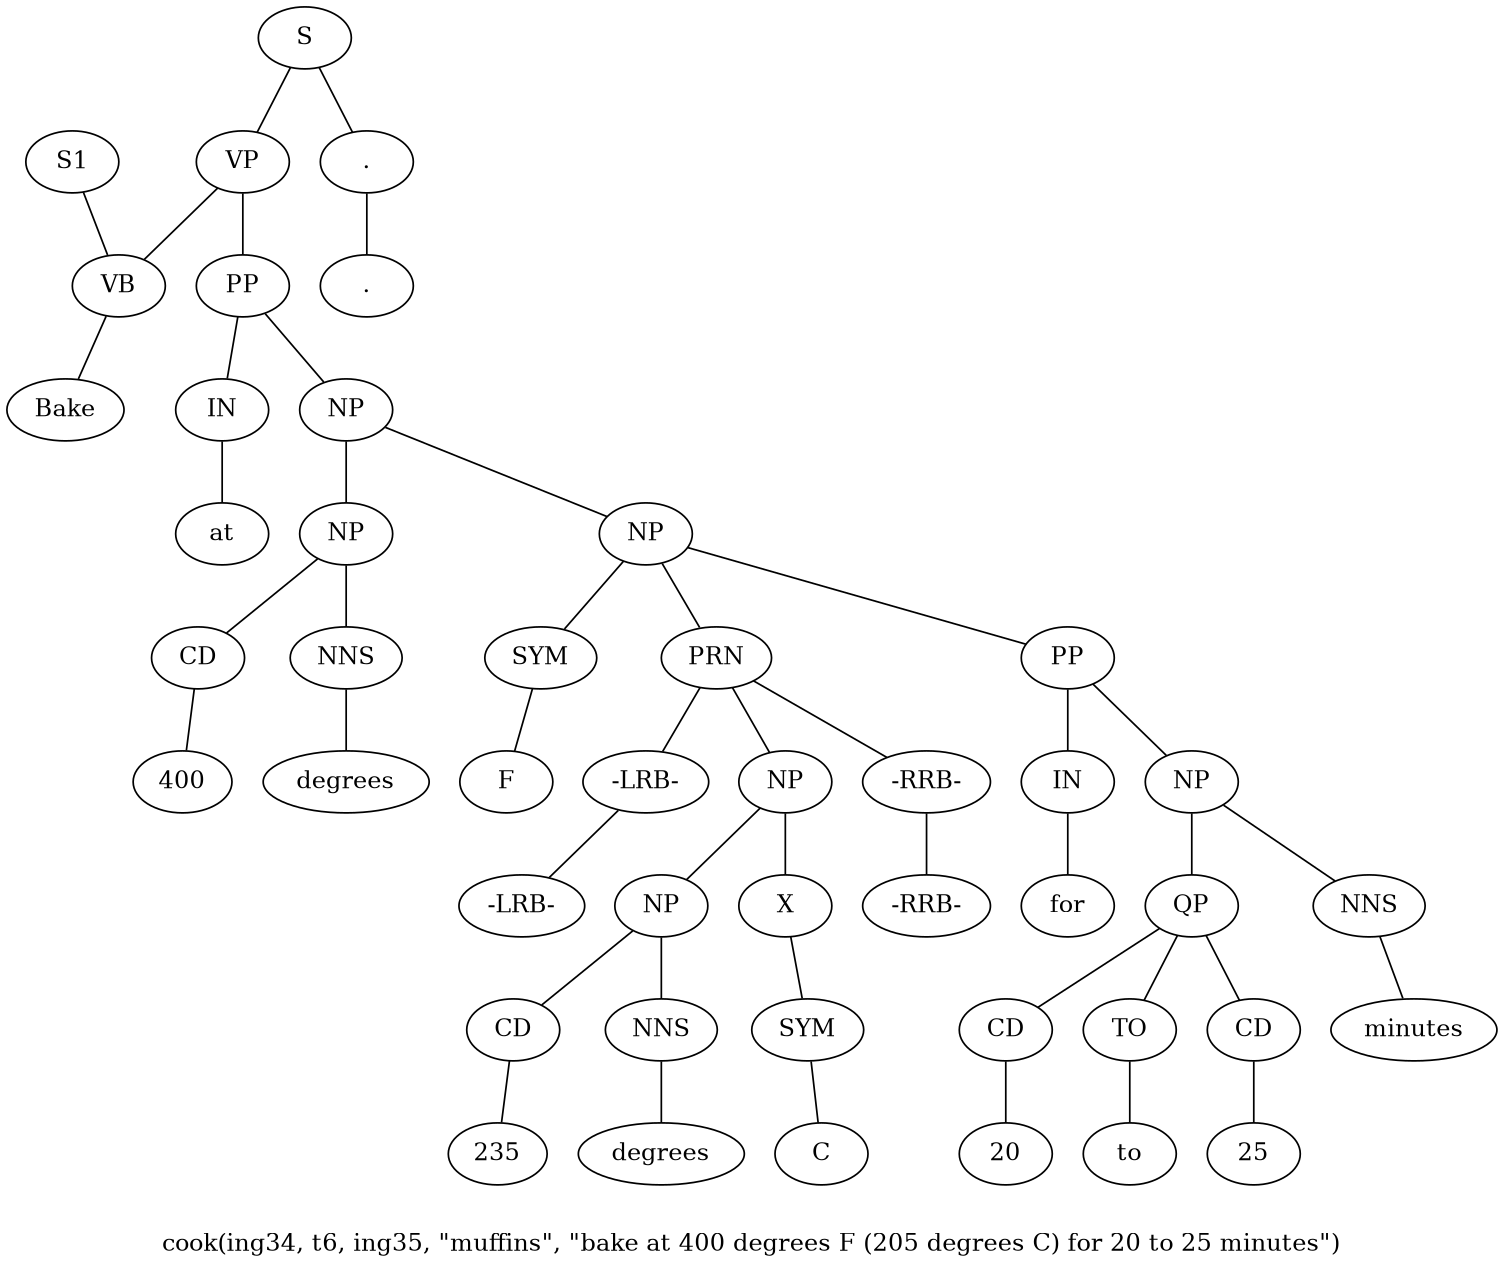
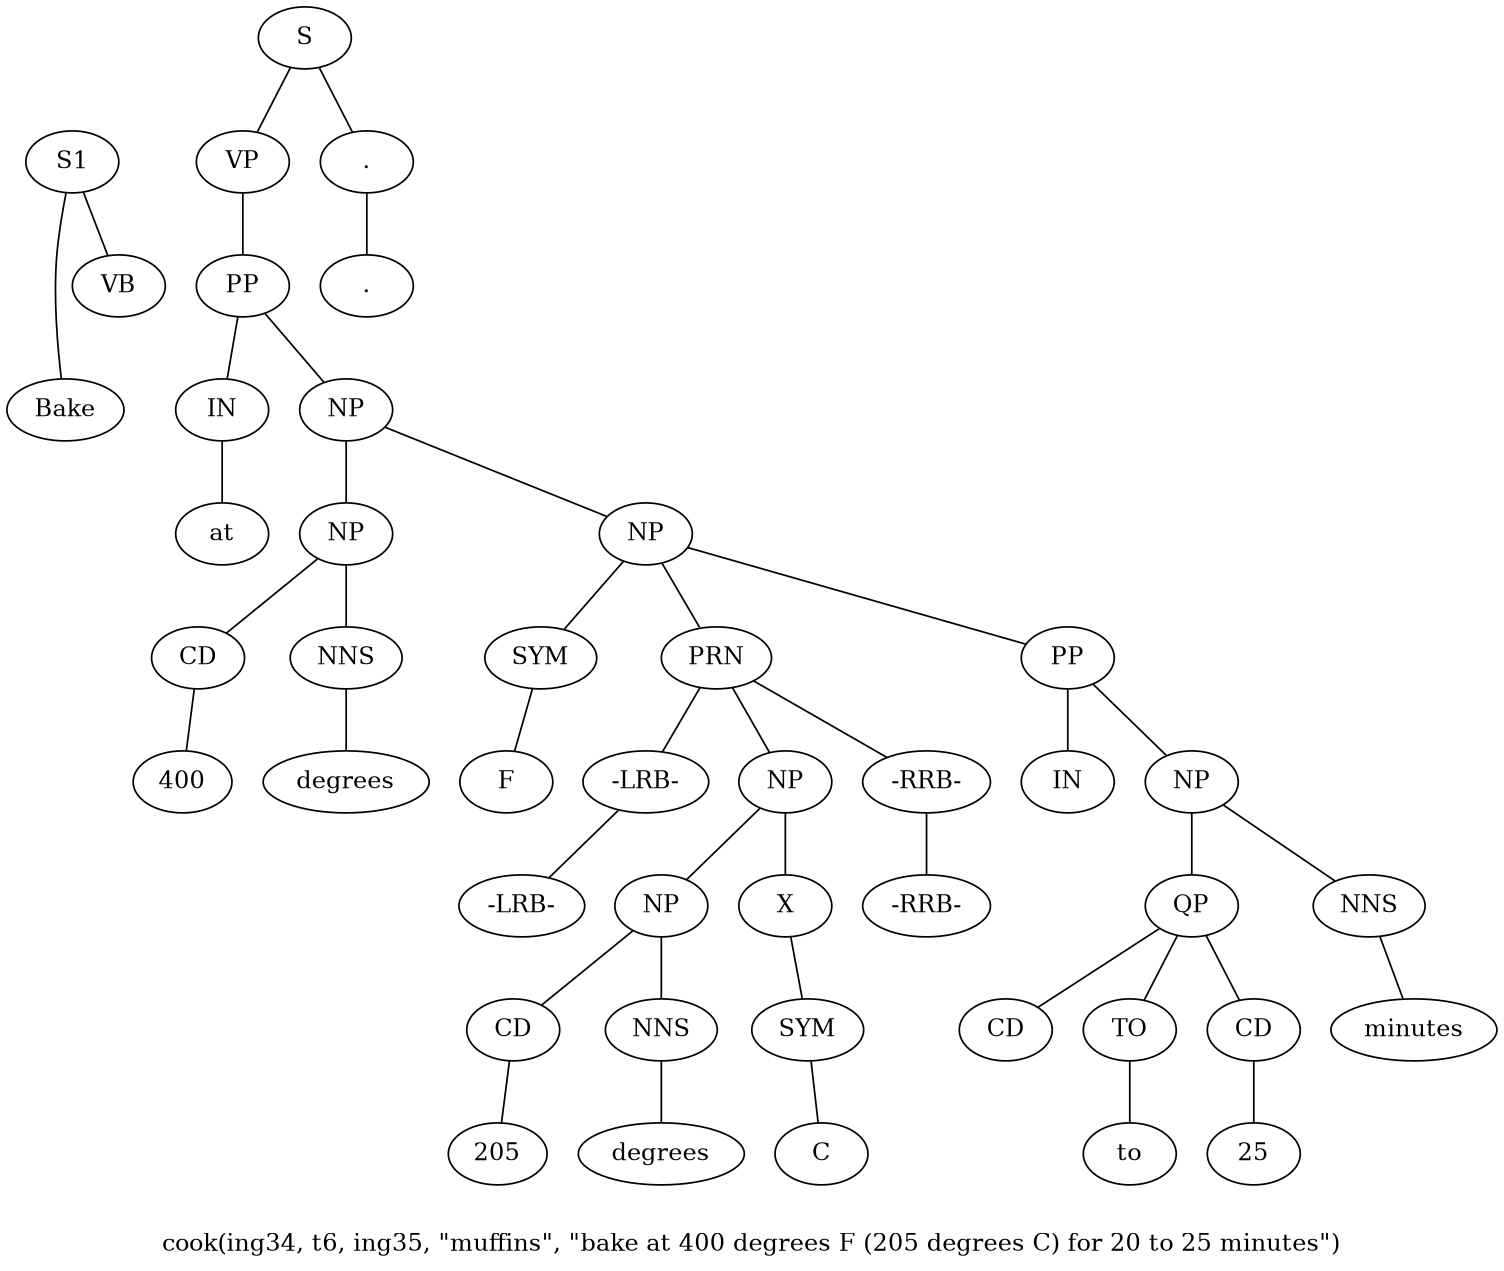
edge "VP" -- "VB": removed
edge "VB" -- "Bake": now "S1" -- "Bake"
node "for": removed
node "235": label "235" -> "205"
node "20": removed
